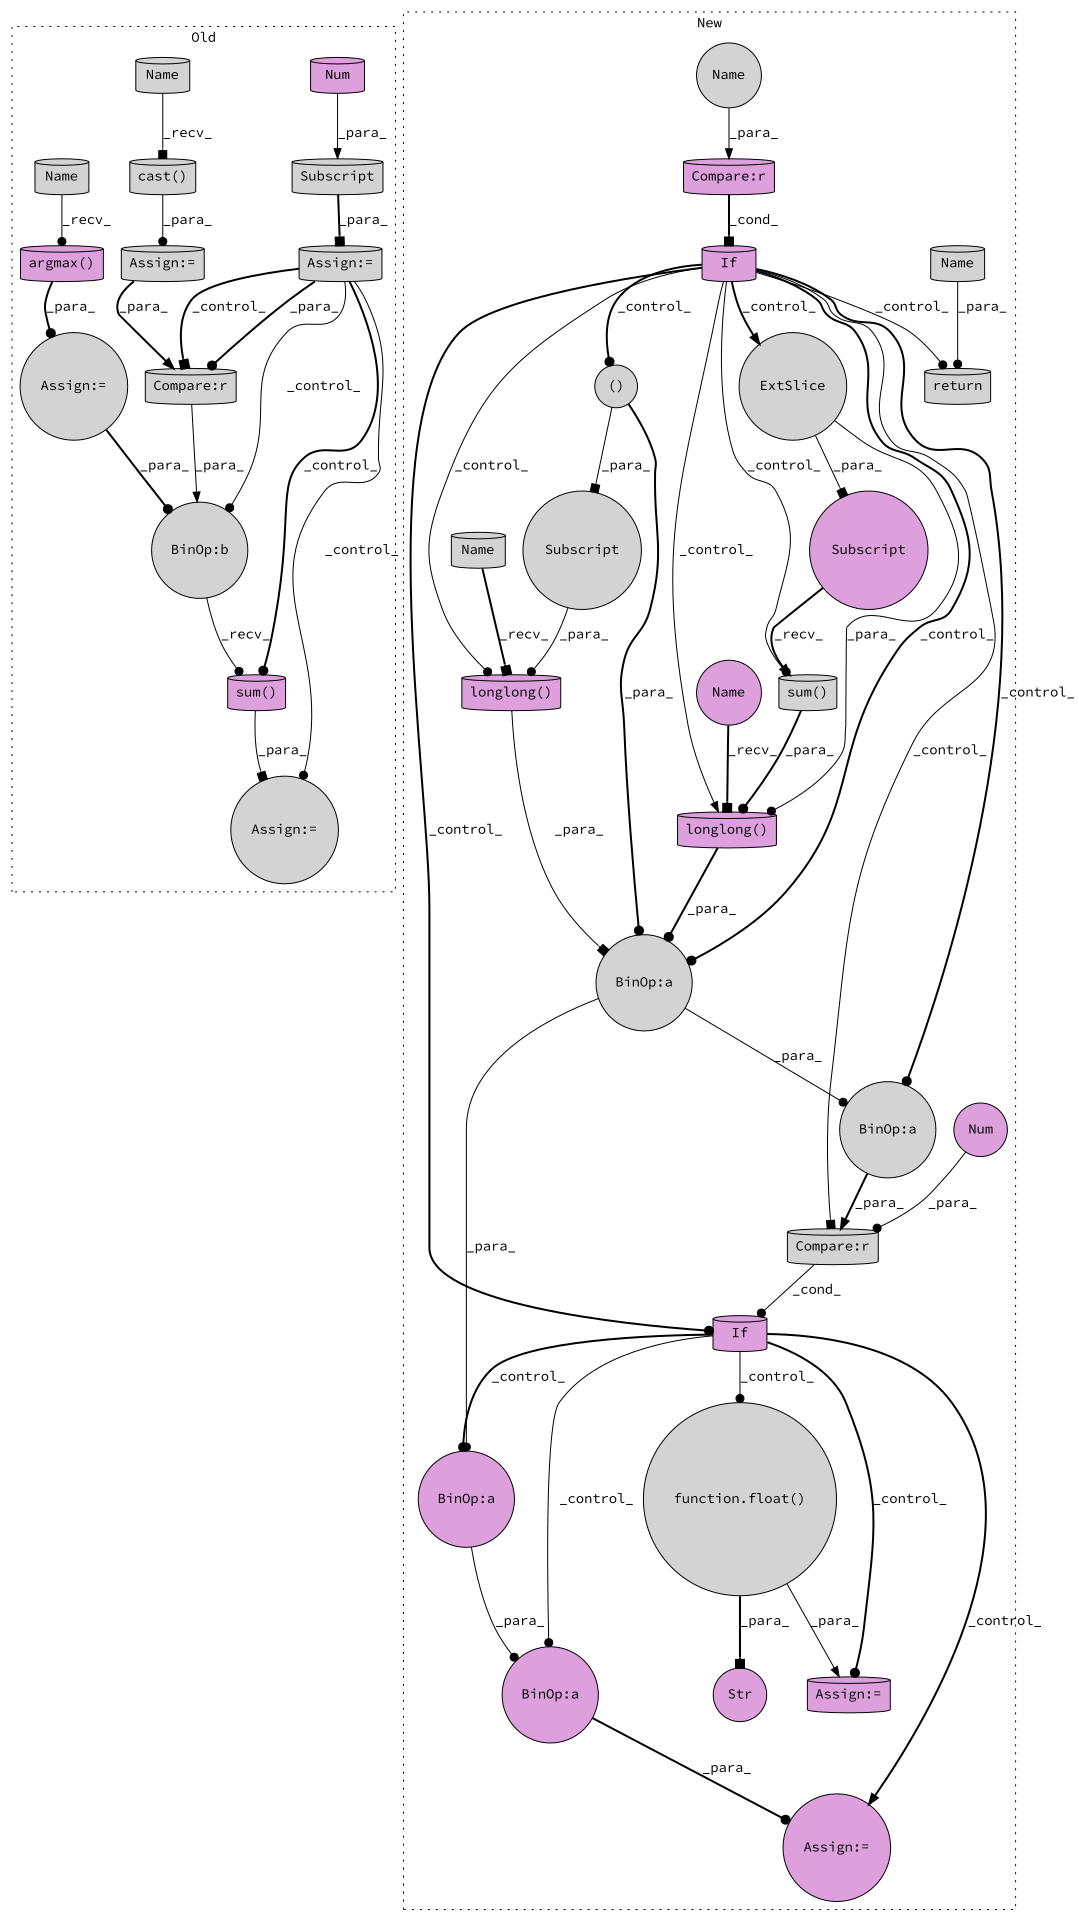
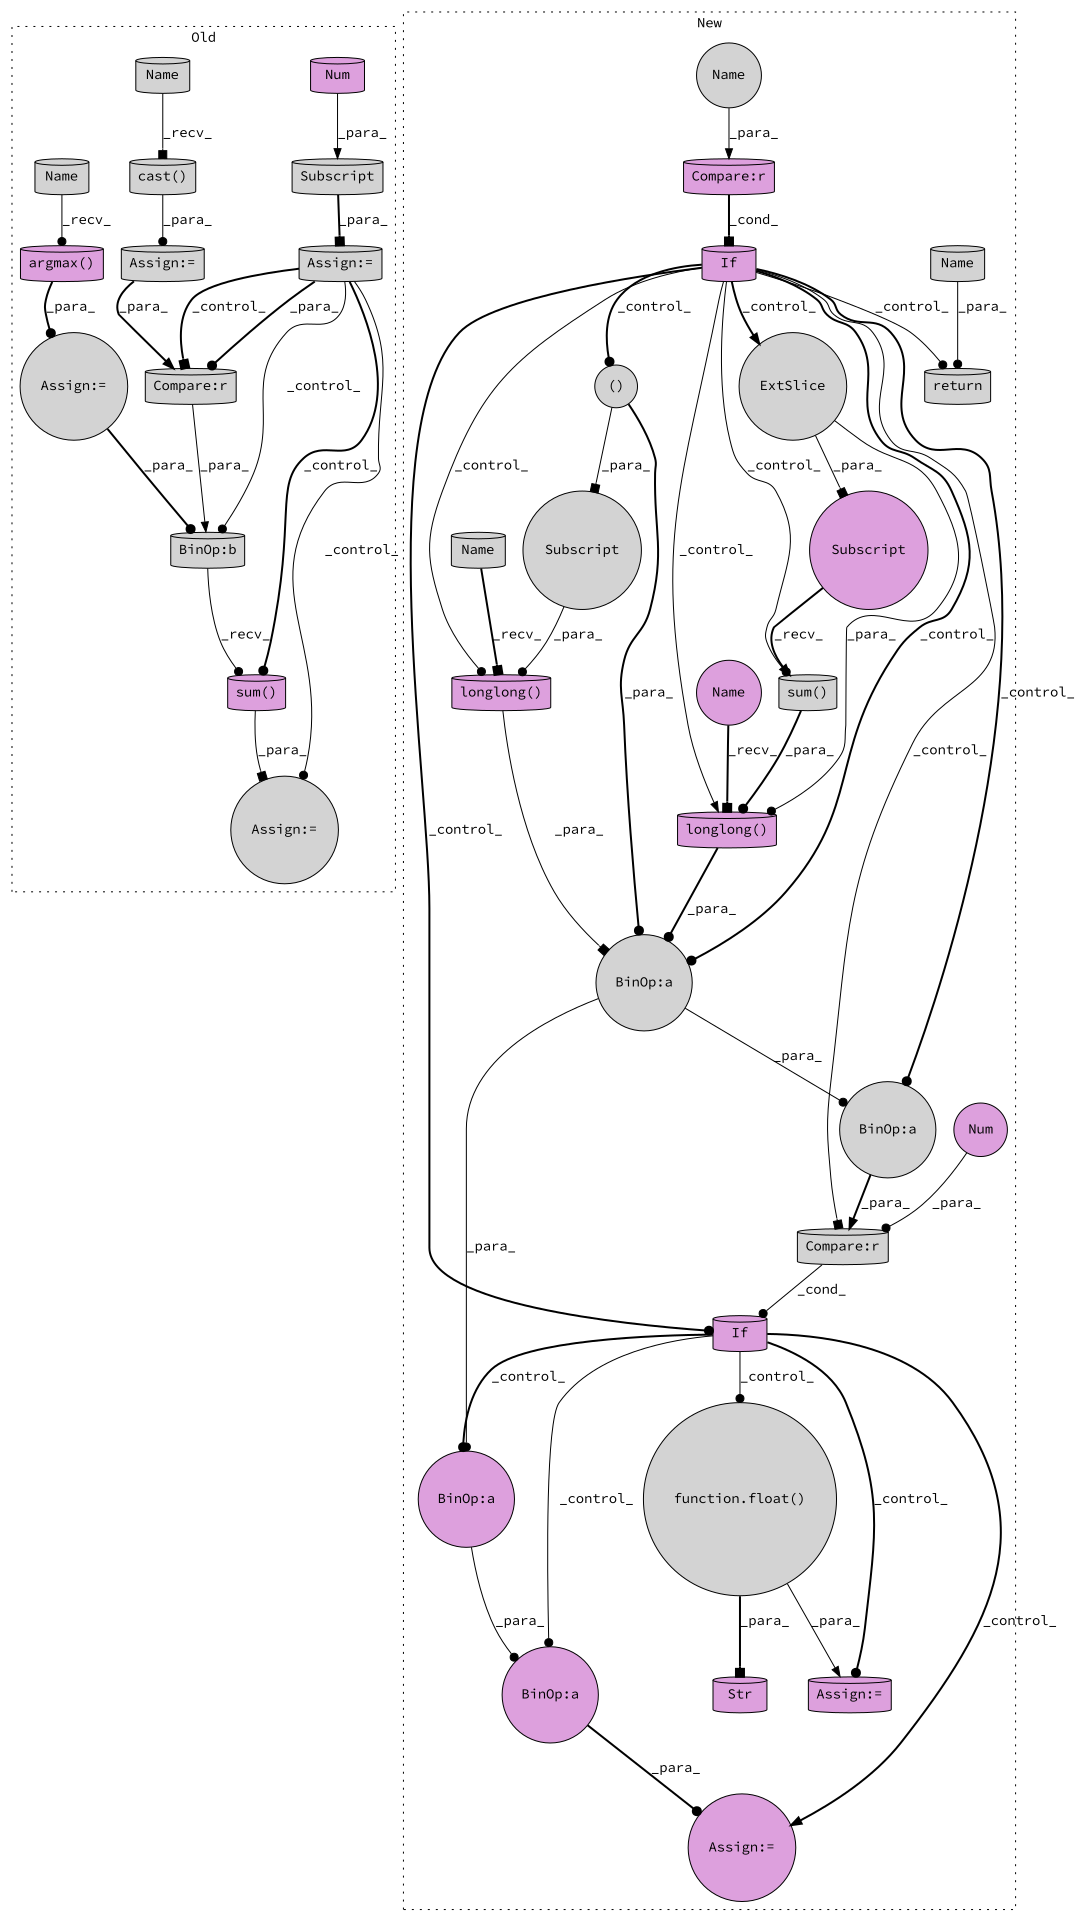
node "BinOp:b": shape circle -> cylinder
node "Str": shape circle -> cylinder
